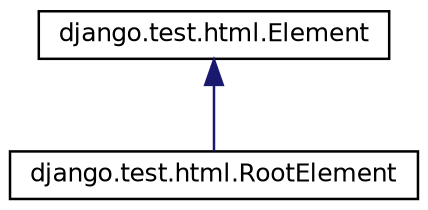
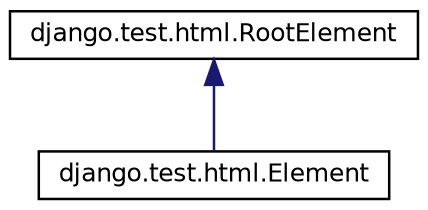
edge "django.test.html.RootElement" -> "django.test.html.Element": reversed
